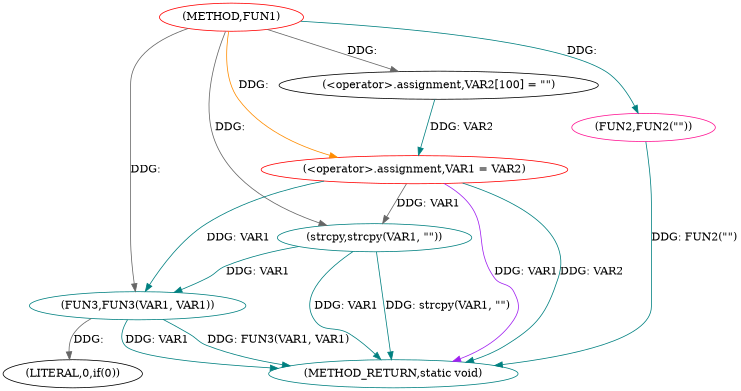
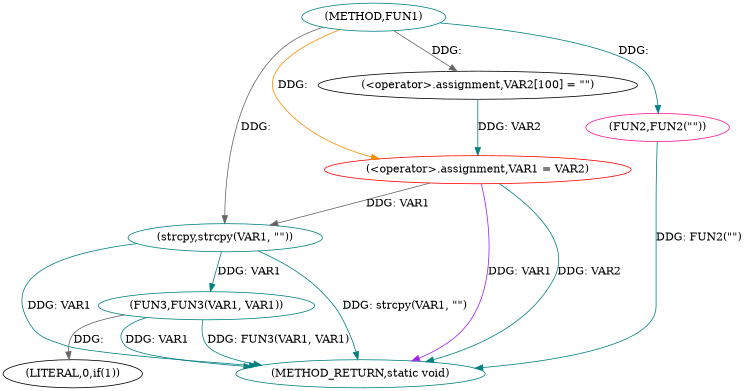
node "(METHOD,FUN1)": color red -> teal
edge "(METHOD,FUN1)" -> "(FUN3,FUN3(VAR1, VAR1))": removed, label "DDG:"
edge "(<operator>.assignment,VAR1 = VAR2)" -> "(FUN3,FUN3(VAR1, VAR1))": removed, label "DDG: VAR1"
node "(LITERAL,0,if(0))": label "(LITERAL,0,if(0))" -> "(LITERAL,0,if(1))"
